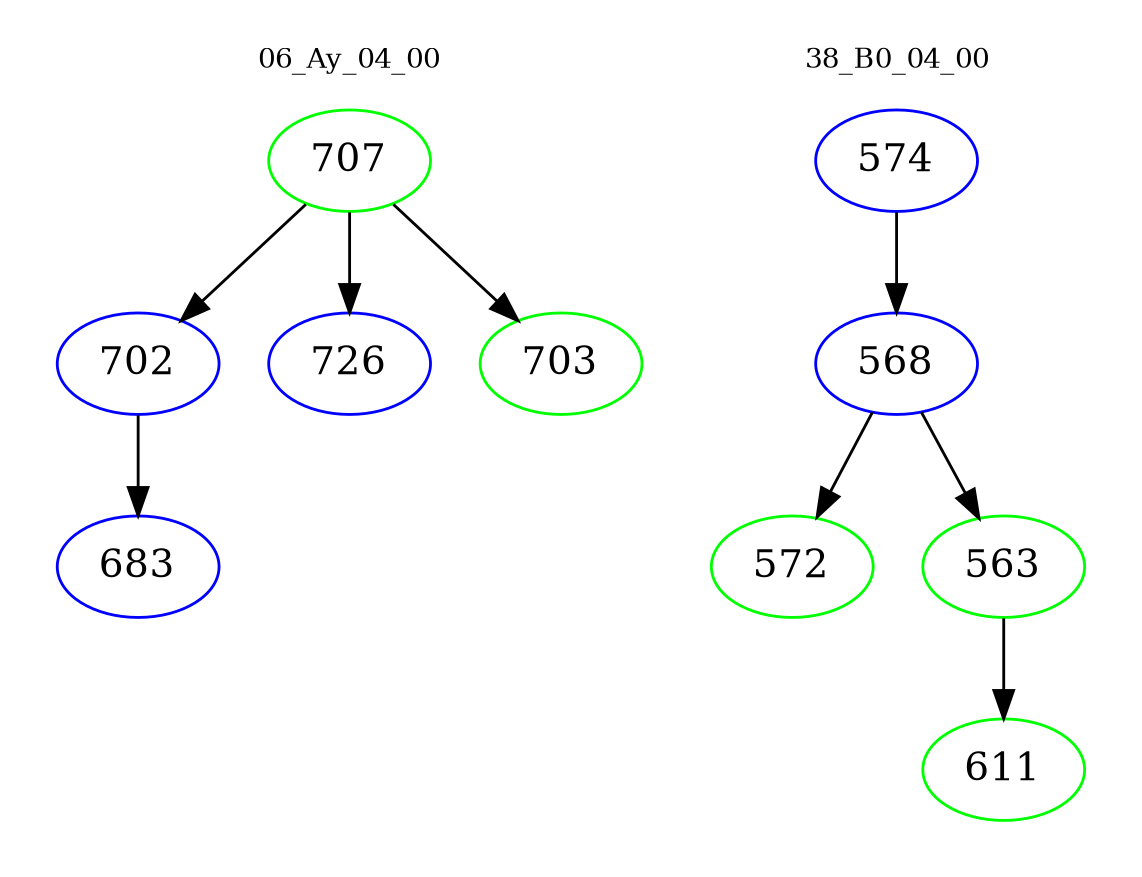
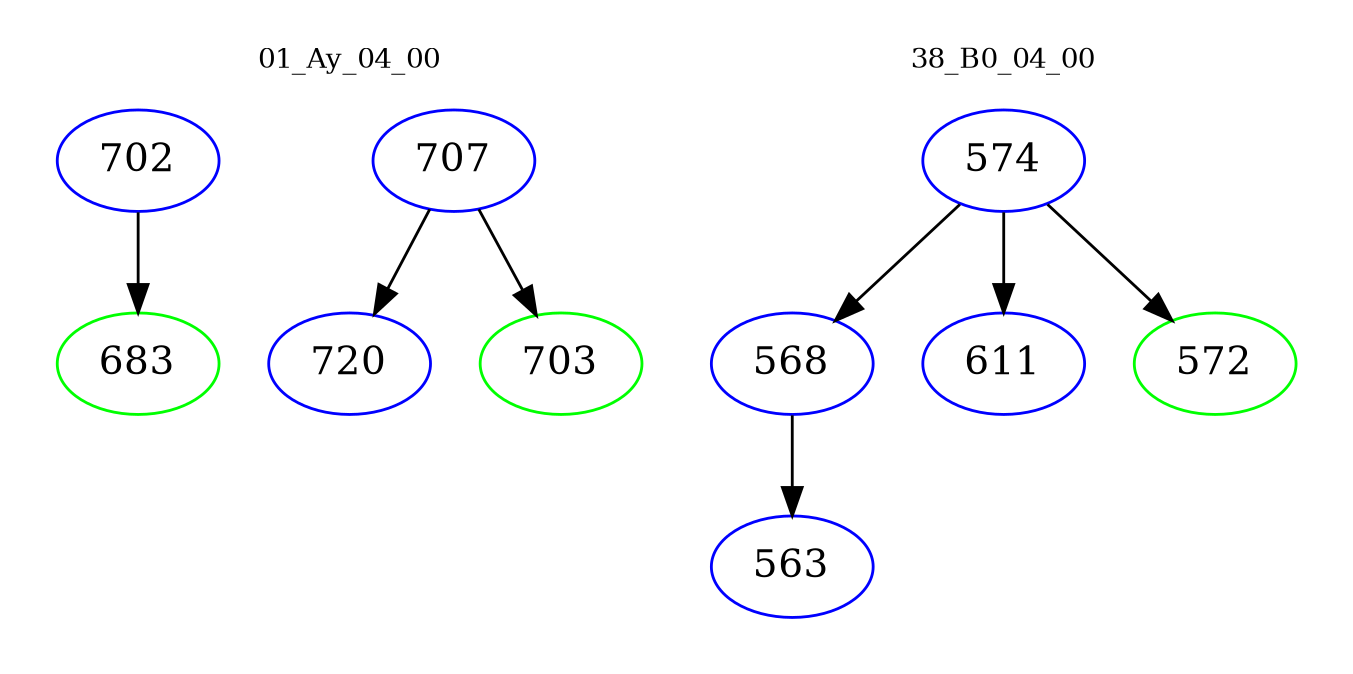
cluster "06_Ay_04_00": label "06_Ay_04_00" -> "01_Ay_04_00"
node "707": color green -> blue
edge "707" -> "702": removed
node "726": label "726" -> "720"
edge "568" -> "572": now "574" -> "572"
node "683": color blue -> green
node "563": color green -> blue
edge "563" -> "611": now "574" -> "611"
node "611": color green -> blue
